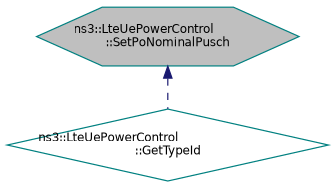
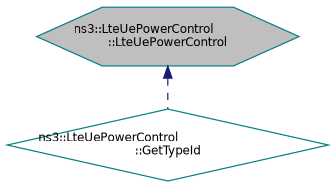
node "ns3::LteUePowerControl ::SetPoNominalPusch": label "ns3::LteUePowerControl ::SetPoNominalPusch" -> "ns3::LteUePowerControl ::LteUePowerControl"
